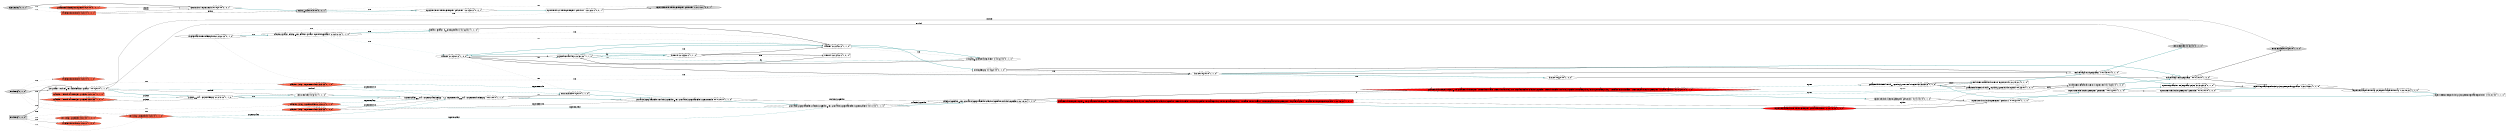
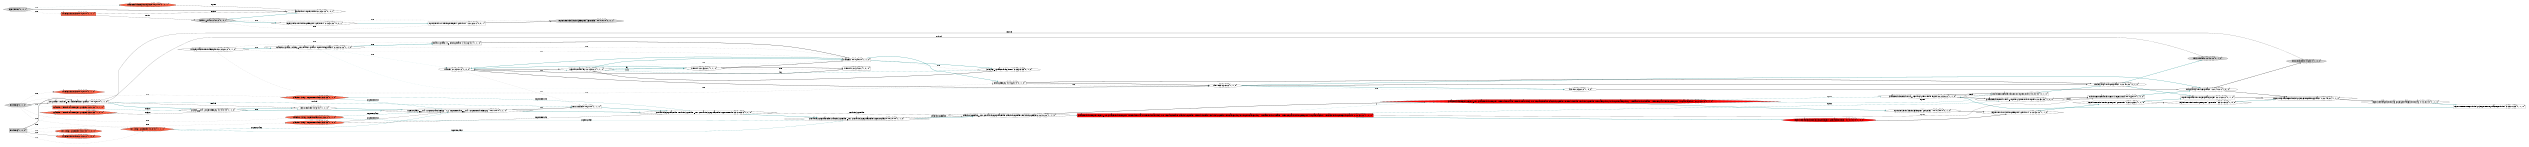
edge "injectSession1(request,session)@@@3@@@['0', '0', '1']" -> "session != null@@@4@@@['0', '0', '1']": reversed
node "session != null@@@4@@@['0', '0', '1']": shape note -> hexagon
